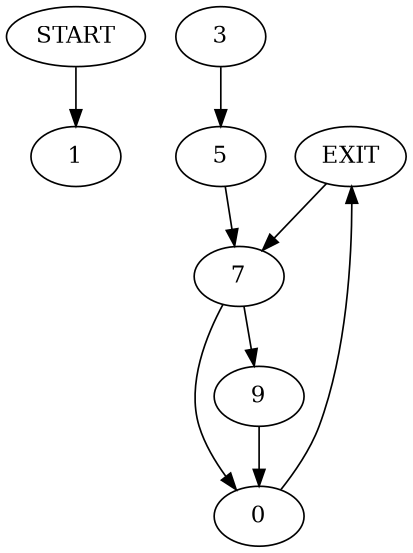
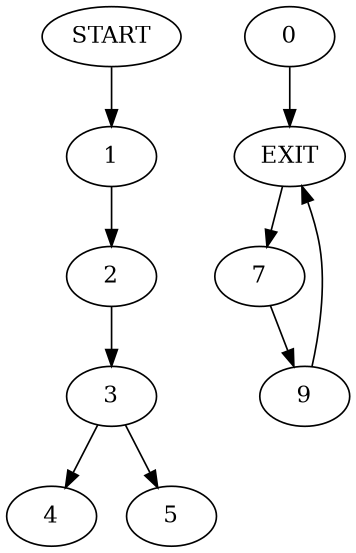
edge "5" -> "7": removed
node "2": added
edge "7" -> "0": removed
edge "9" -> "0": now "9" -> "EXIT"
node "4": added
